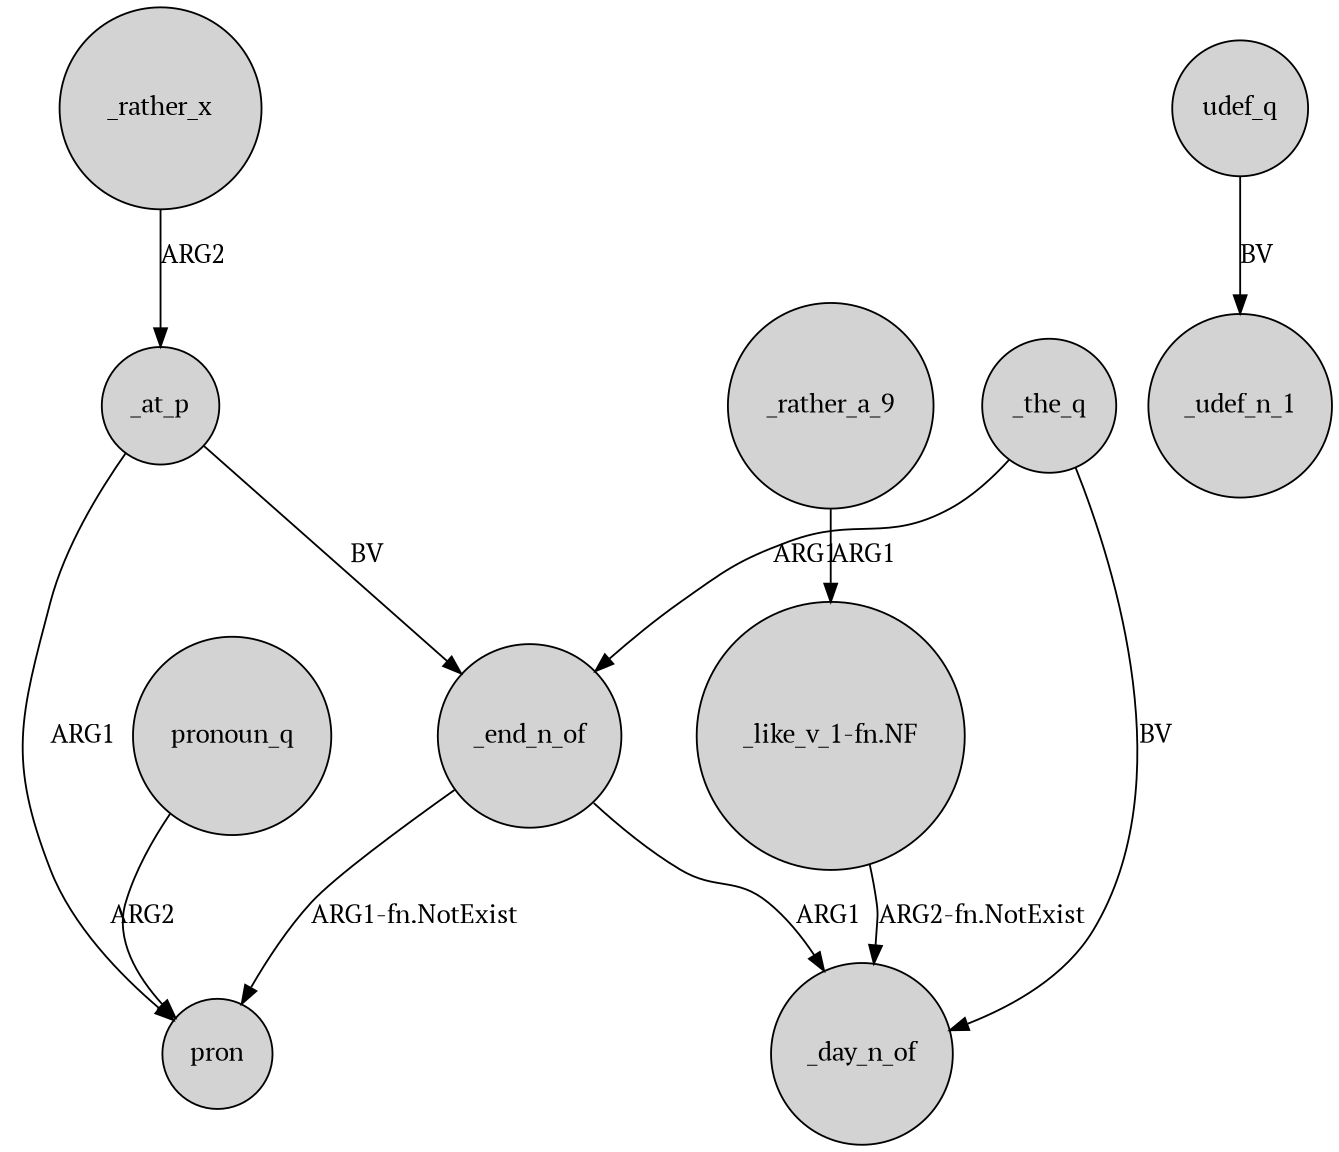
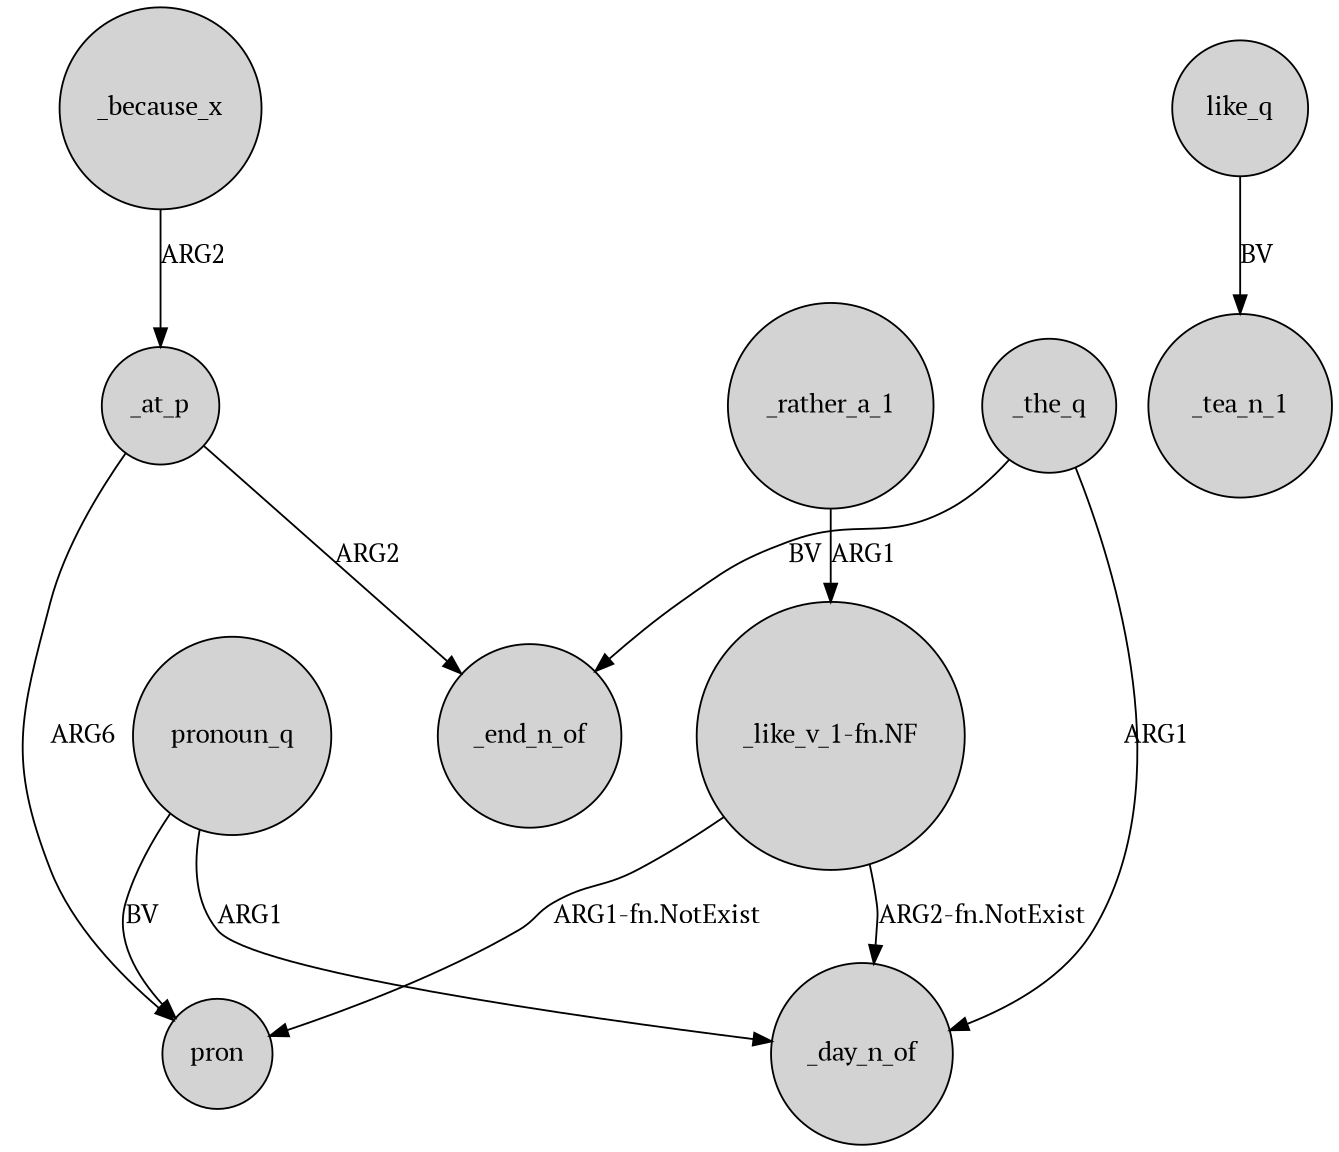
node "_rather_x": label "_rather_x" -> "_because_x"
node "udef_q": label "udef_q" -> "like_q"
node "_rather_a_9": label "_rather_a_9" -> "_rather_a_1"
node "_udef_n_1": label "_udef_n_1" -> "_tea_n_1"
edge "_at_p" -> "_end_n_of": label "BV" -> "ARG2"
edge "_the_q" -> "_end_n_of": label "ARG1" -> "BV"
edge "_at_p" -> "pron": label "ARG1" -> "ARG6"
edge "_the_q" -> "_day_n_of": label "BV" -> "ARG1"
edge "_end_n_of" -> "pron": now "_like_v_1-fn.NF" -> "pron"
edge "_end_n_of" -> "_day_n_of": now "pronoun_q" -> "_day_n_of"
edge "pronoun_q" -> "pron": label "ARG2" -> "BV"
